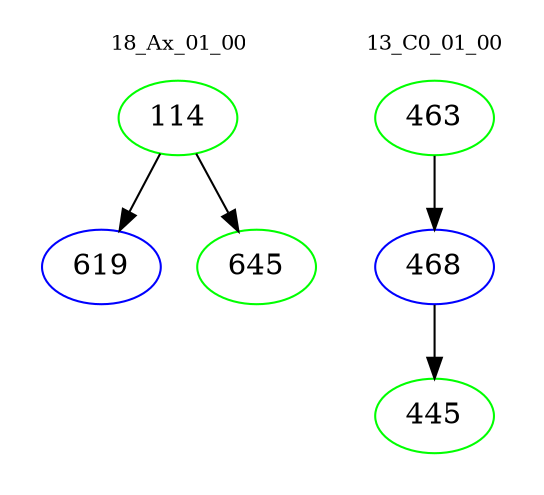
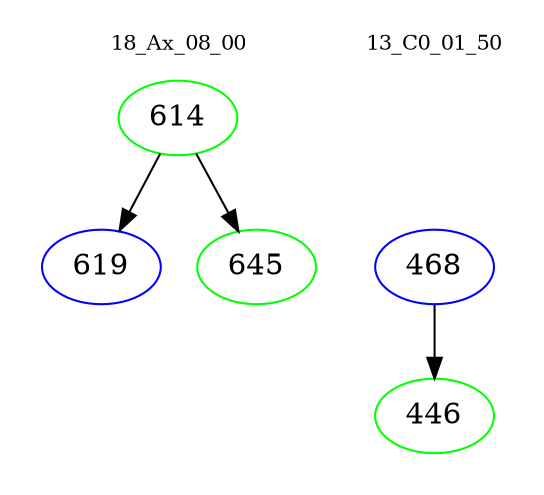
cluster "18_Ax_01_00": label "18_Ax_01_00" -> "18_Ax_08_00"
cluster "13_C0_01_00": label "13_C0_01_00" -> "13_C0_01_50"
node "114": label "114" -> "614"
node "463": removed
node "445": label "445" -> "446"
